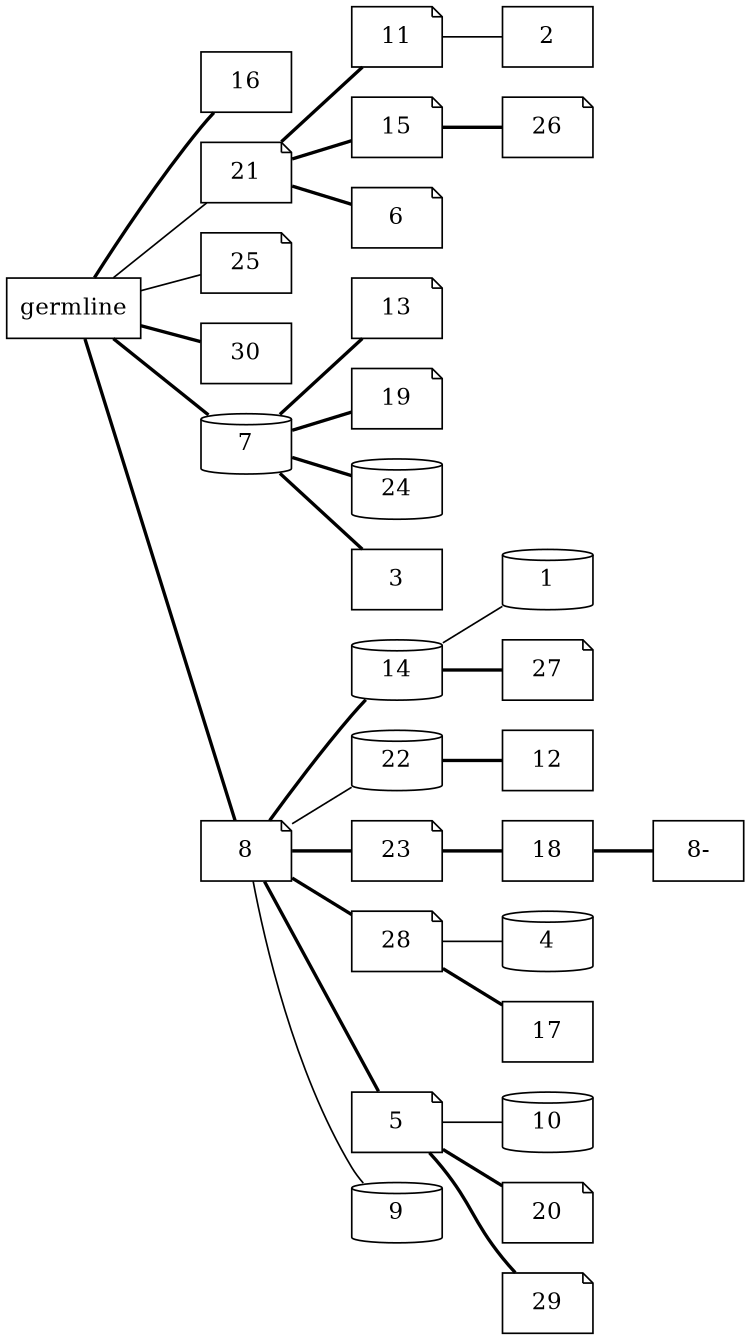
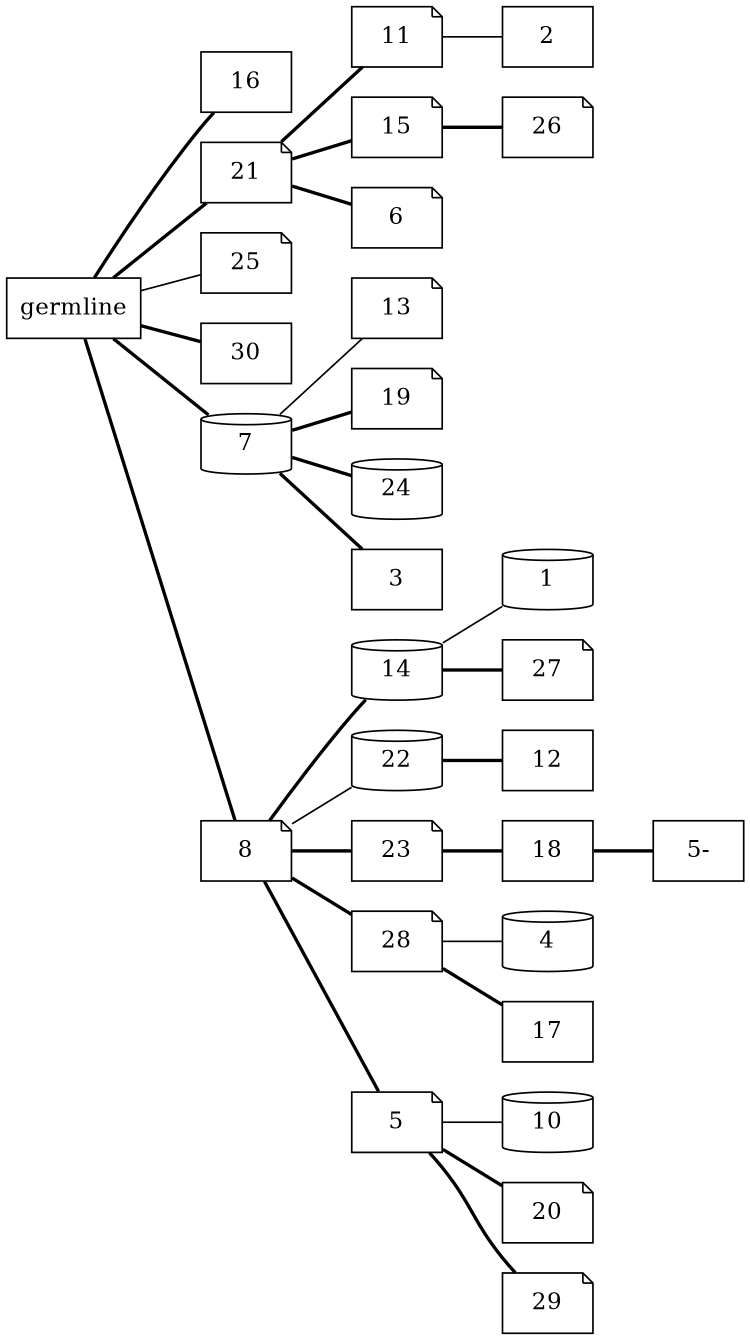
edge "21" -- "germline": style solid -> bold
edge "13" -- "7": style bold -> solid
node "8-": label "8-" -> "5-"
node "9": removed
